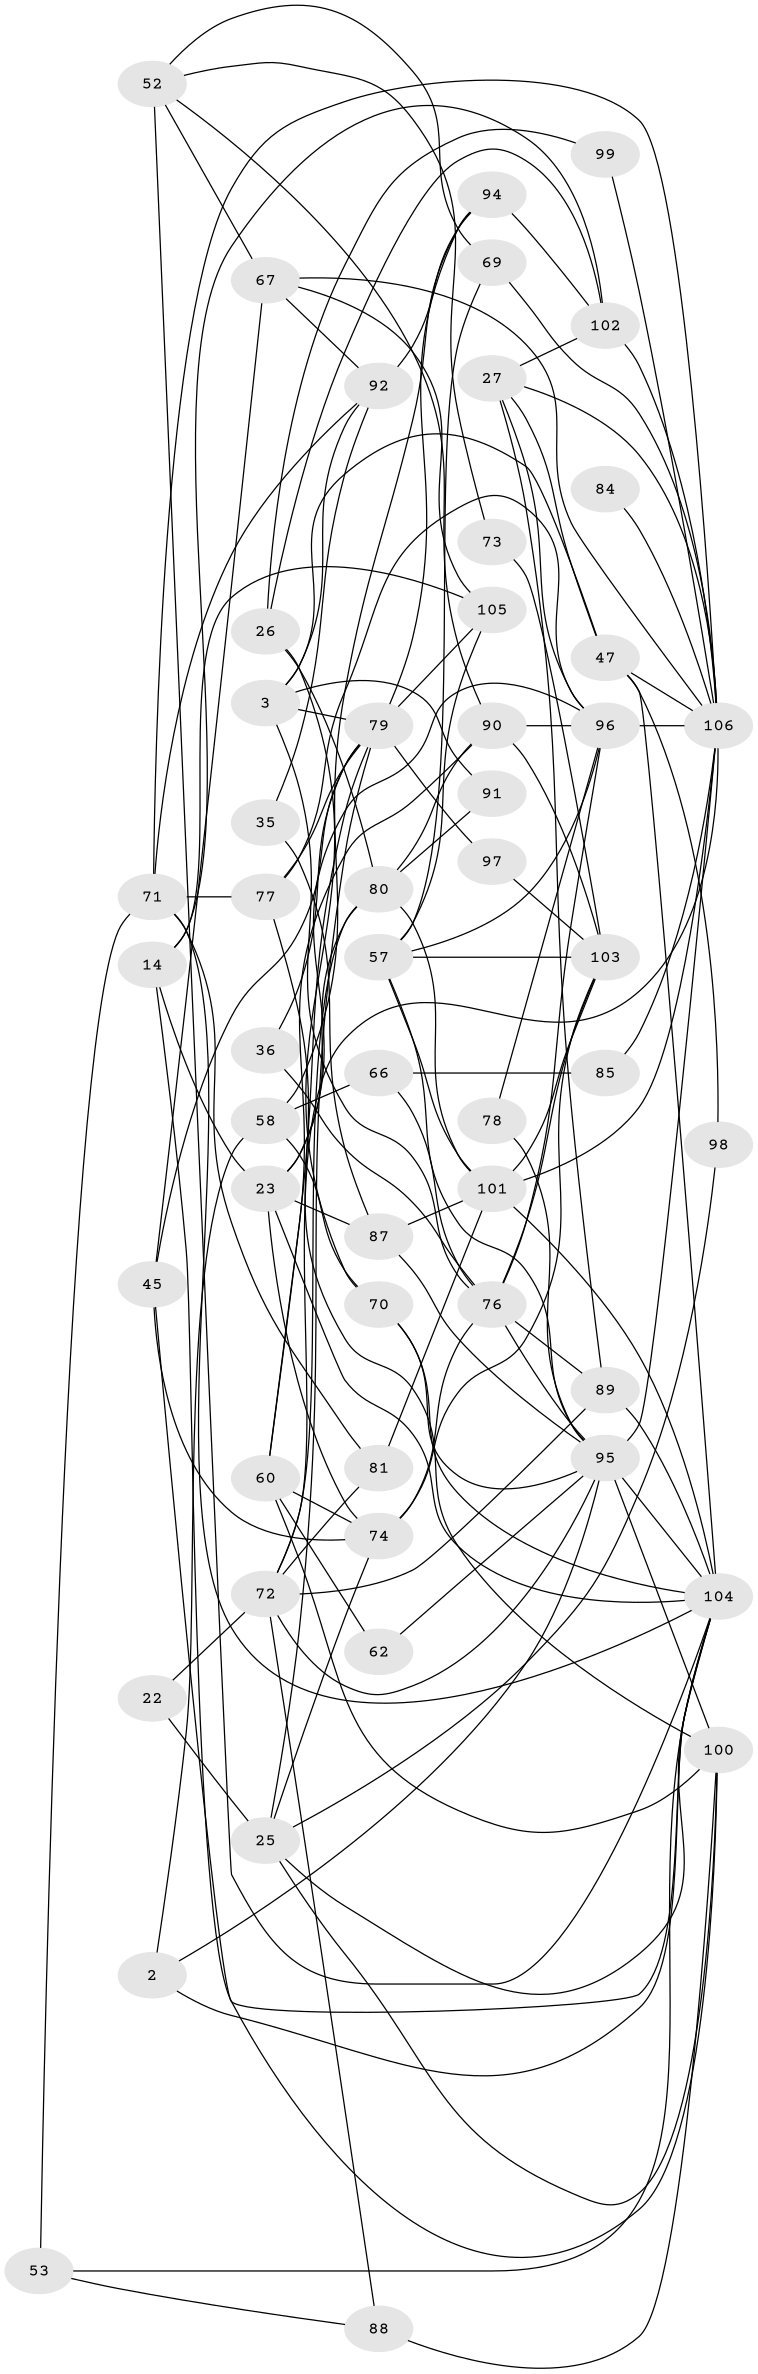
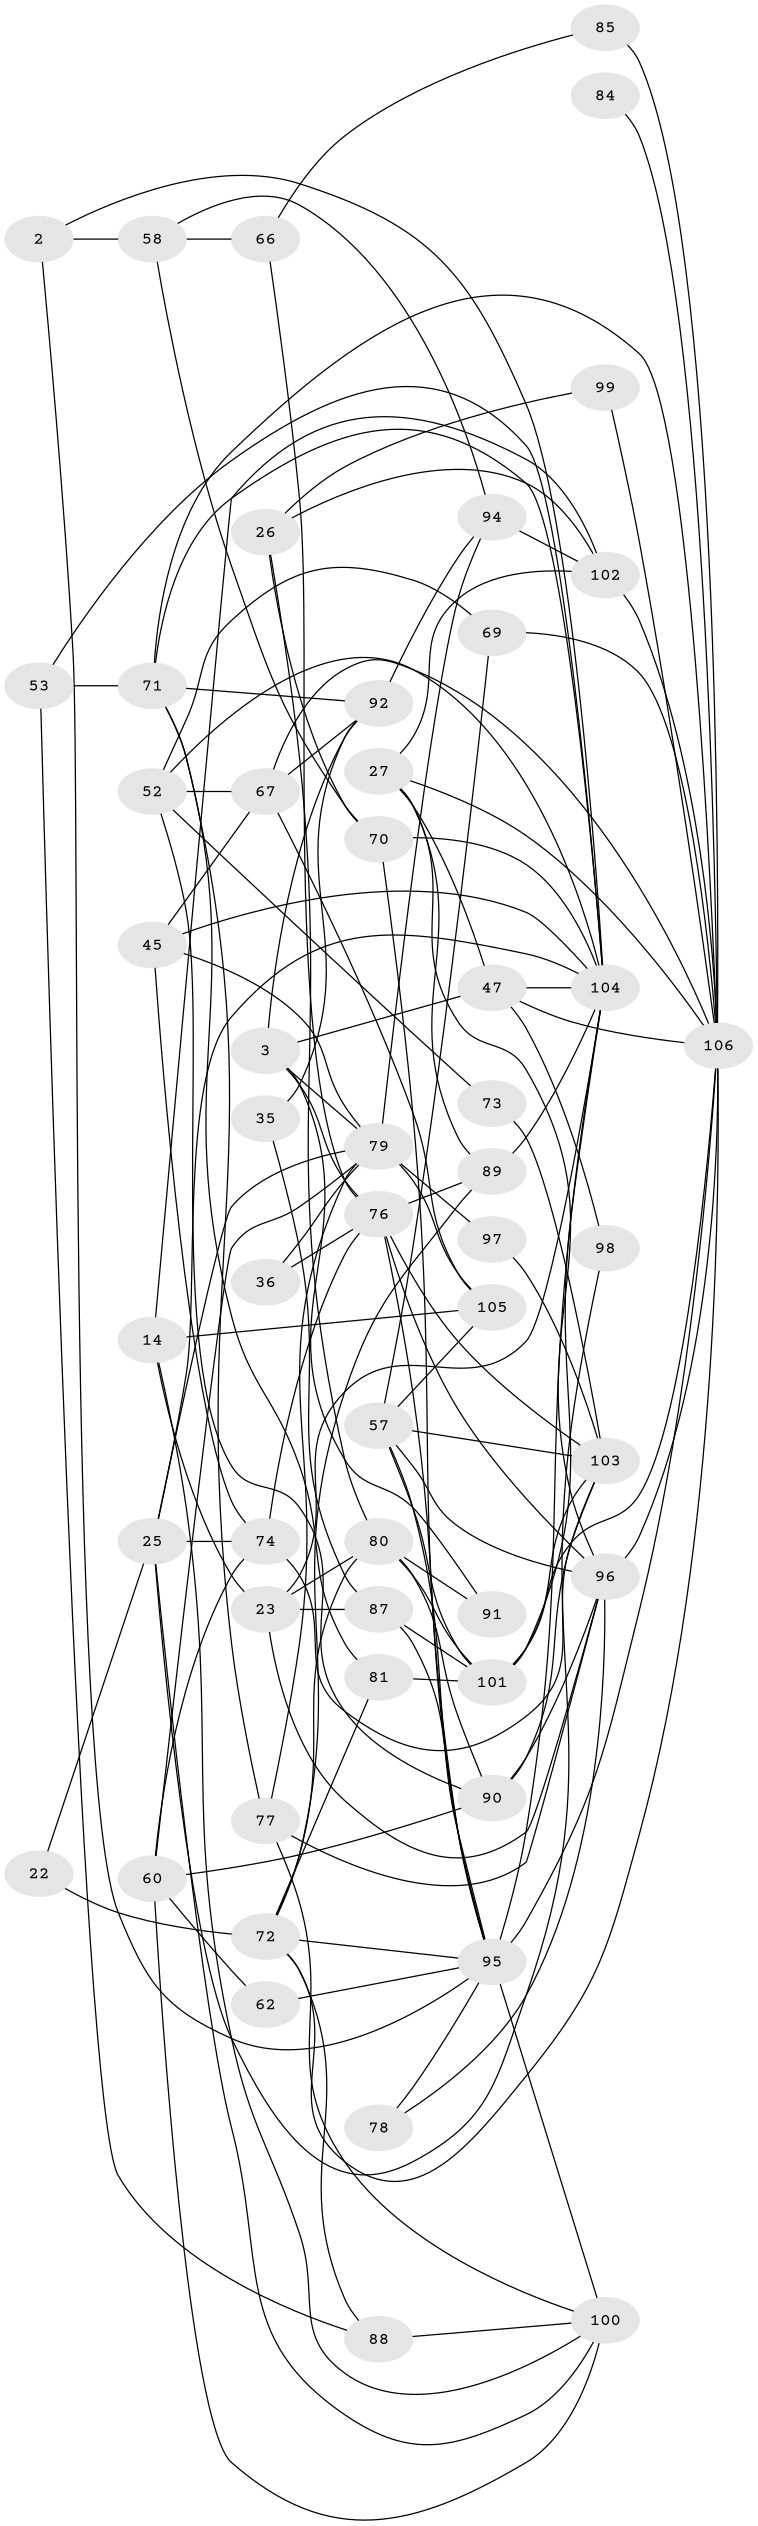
edge "23" -- "74": removed
